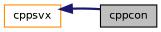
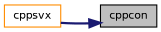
edge "cppcon" -> "cppsvx": reversed
